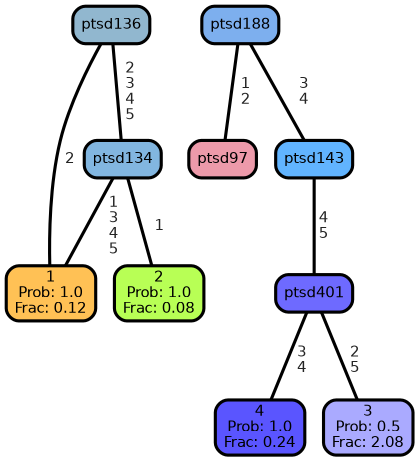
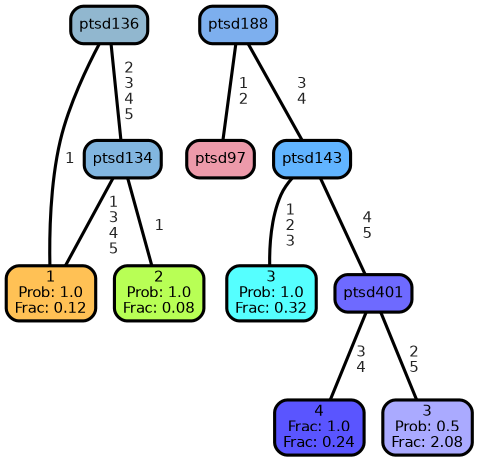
edge "ptsd136" -- "1 Prob: 1.0 Frac: 0.12": label " 2" -> " 1"
node "3 Prob: 1.0 Frac: 0.32": added
node "4 Prob: 1.0 Frac: 0.24": label "4 Prob: 1.0 Frac: 0.24" -> "4 Frac: 1.0 Frac: 0.24"
